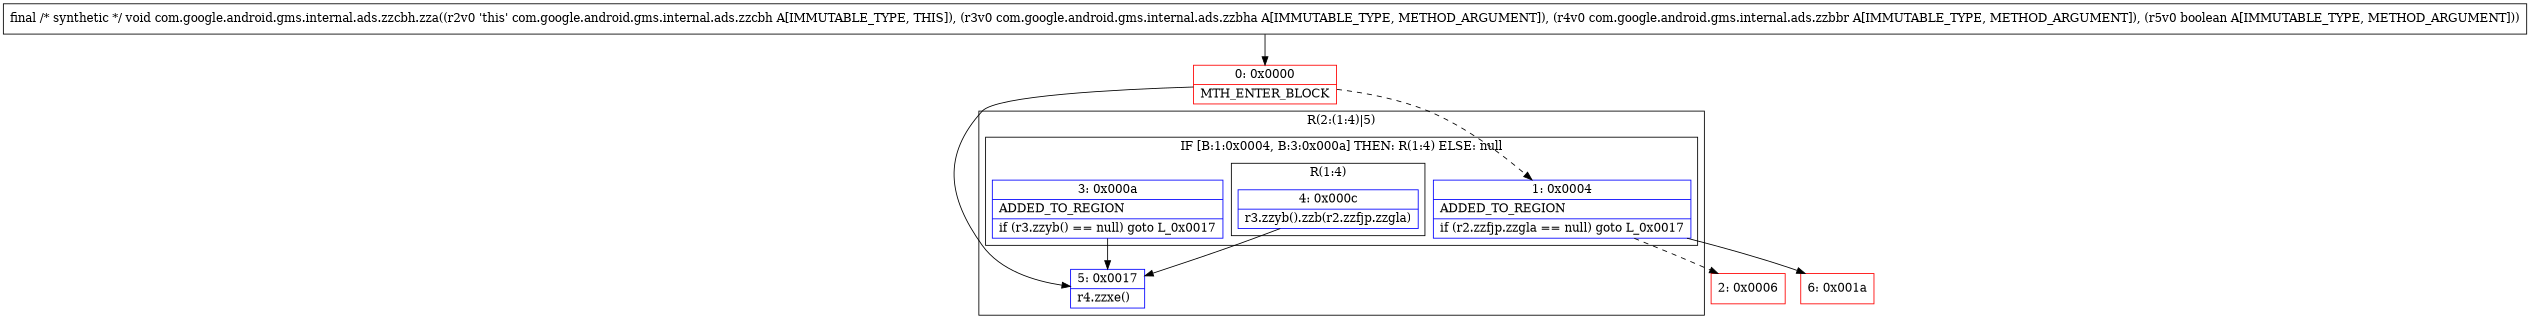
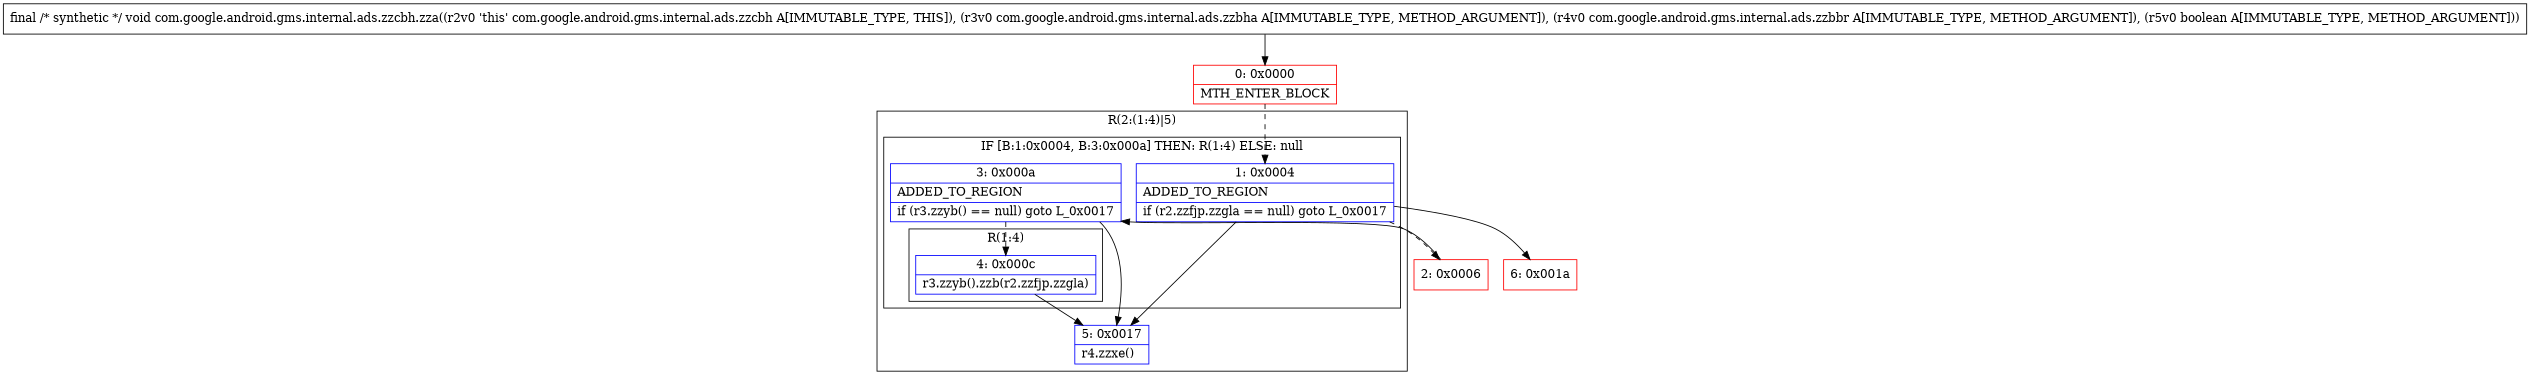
edge "0: 0x0000" -> "5: 0x0017": now "1: 0x0004" -> "5: 0x0017"
edge "2: 0x0006" -> "3: 0x000a": added
edge "3: 0x000a" -> "4: 0x000c": added
